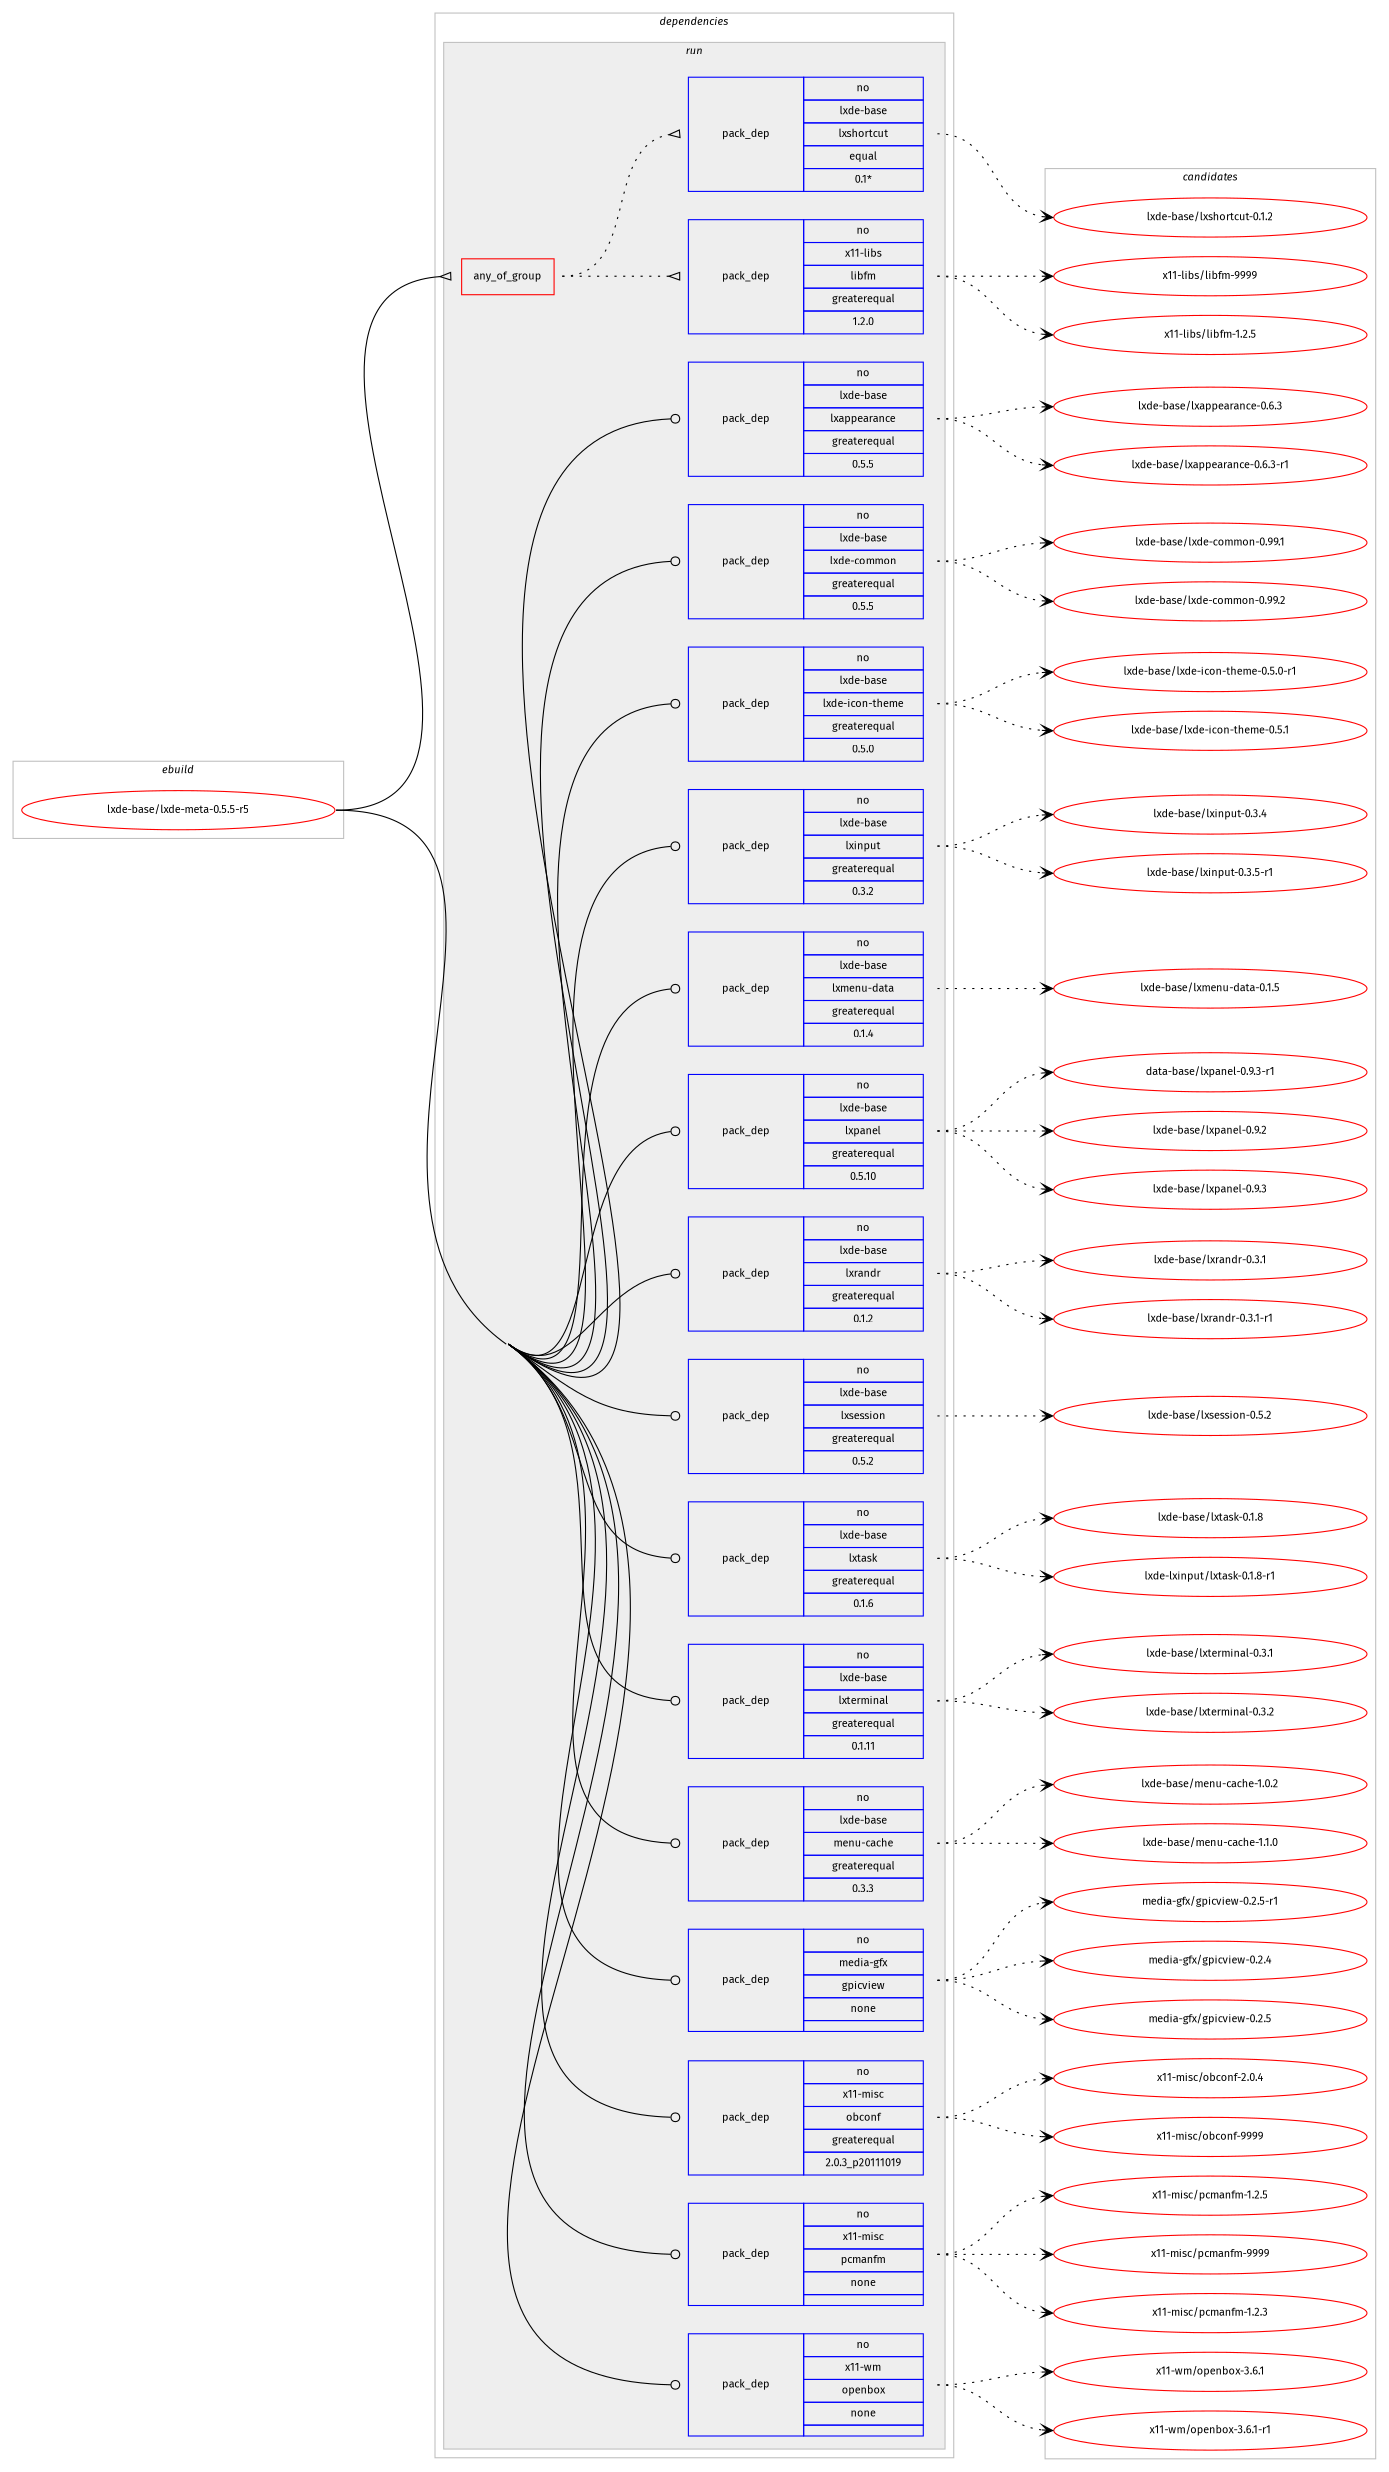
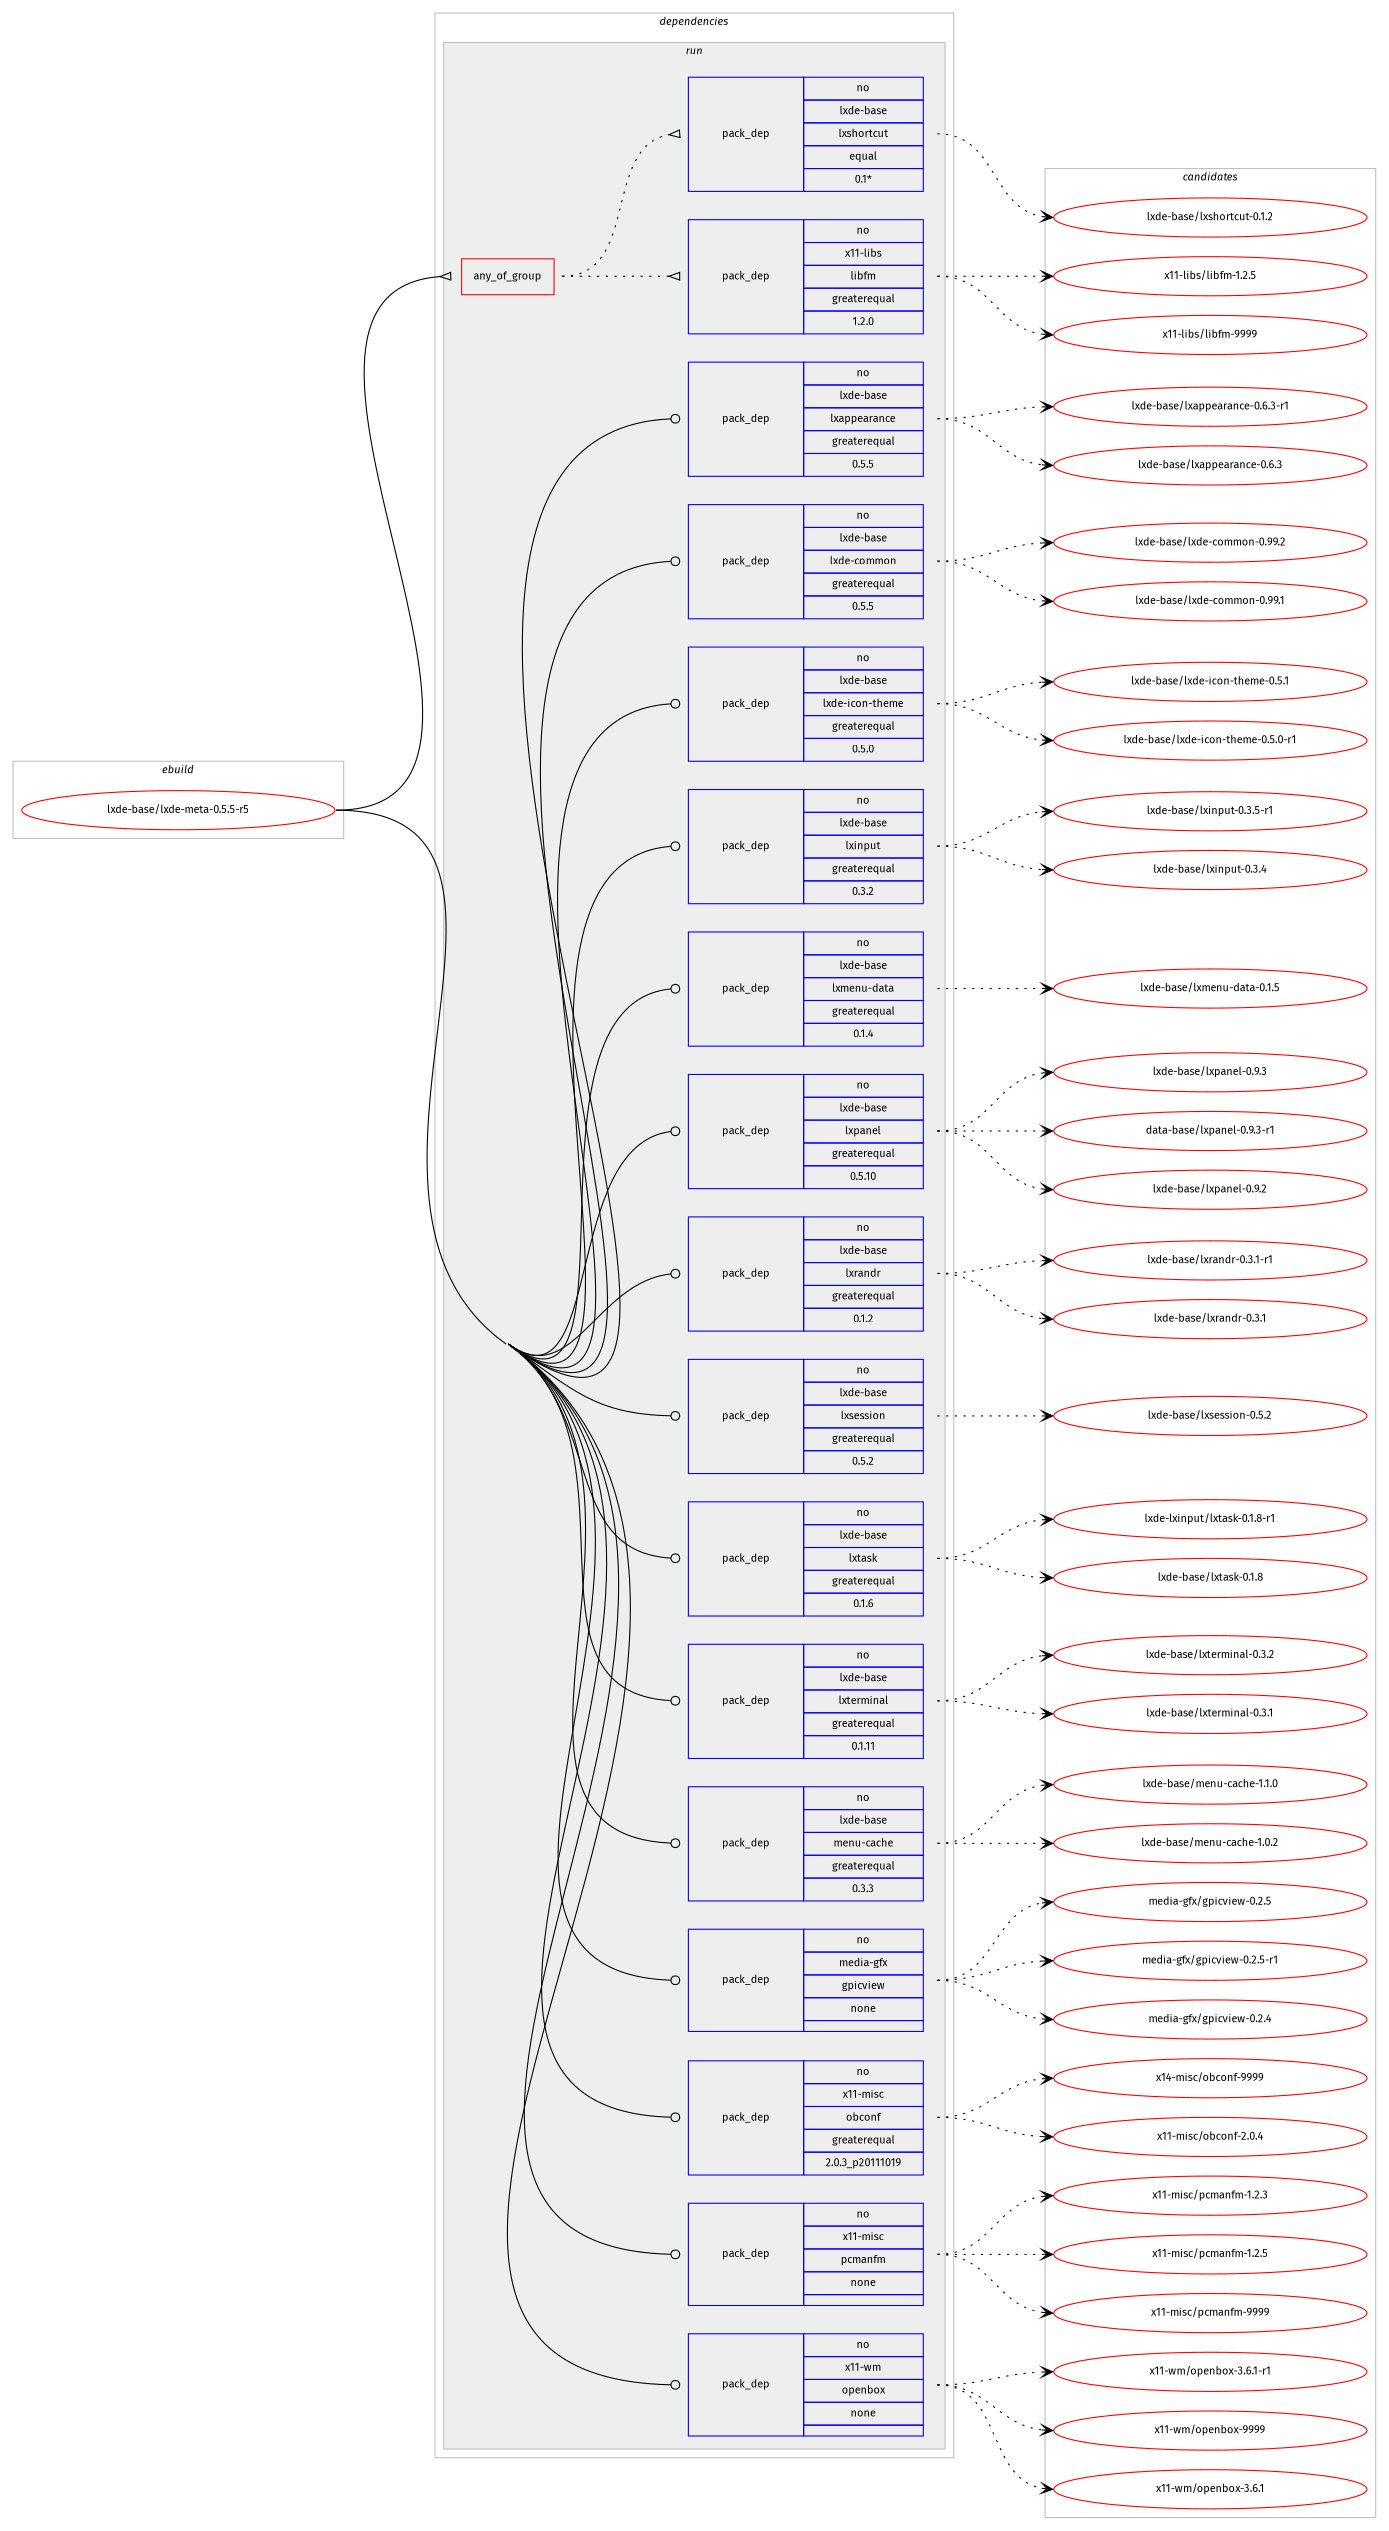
node "x11-misc/obconf-9999": label "x11-misc/obconf-9999" -> "x14-misc/obconf-9999"
node "x11-wm/openbox-9999": added
